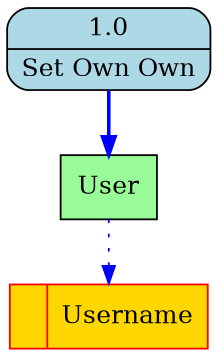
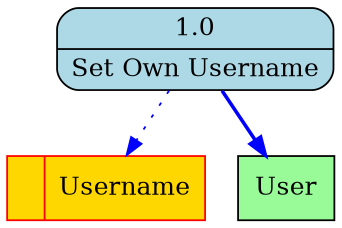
node "1.0": text "Set Own Own" -> "Set Own Username"
edge "User" -> "Username": now "1.0" -> "Username"
